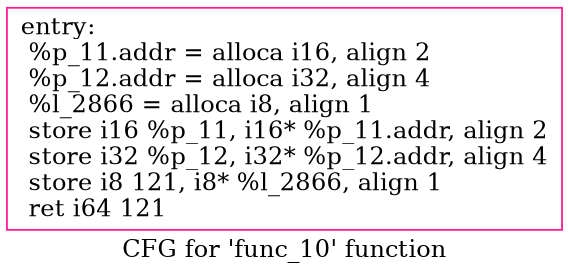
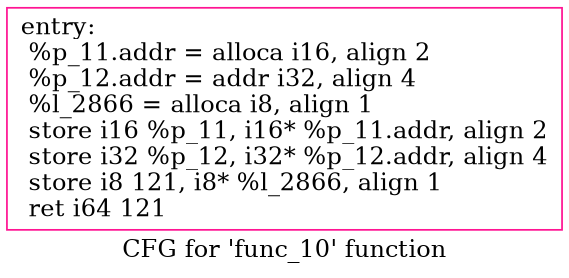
node "entry:": text "%p_12.addr = alloca i32, align 4" -> "%p_12.addr = addr i32, align 4"
